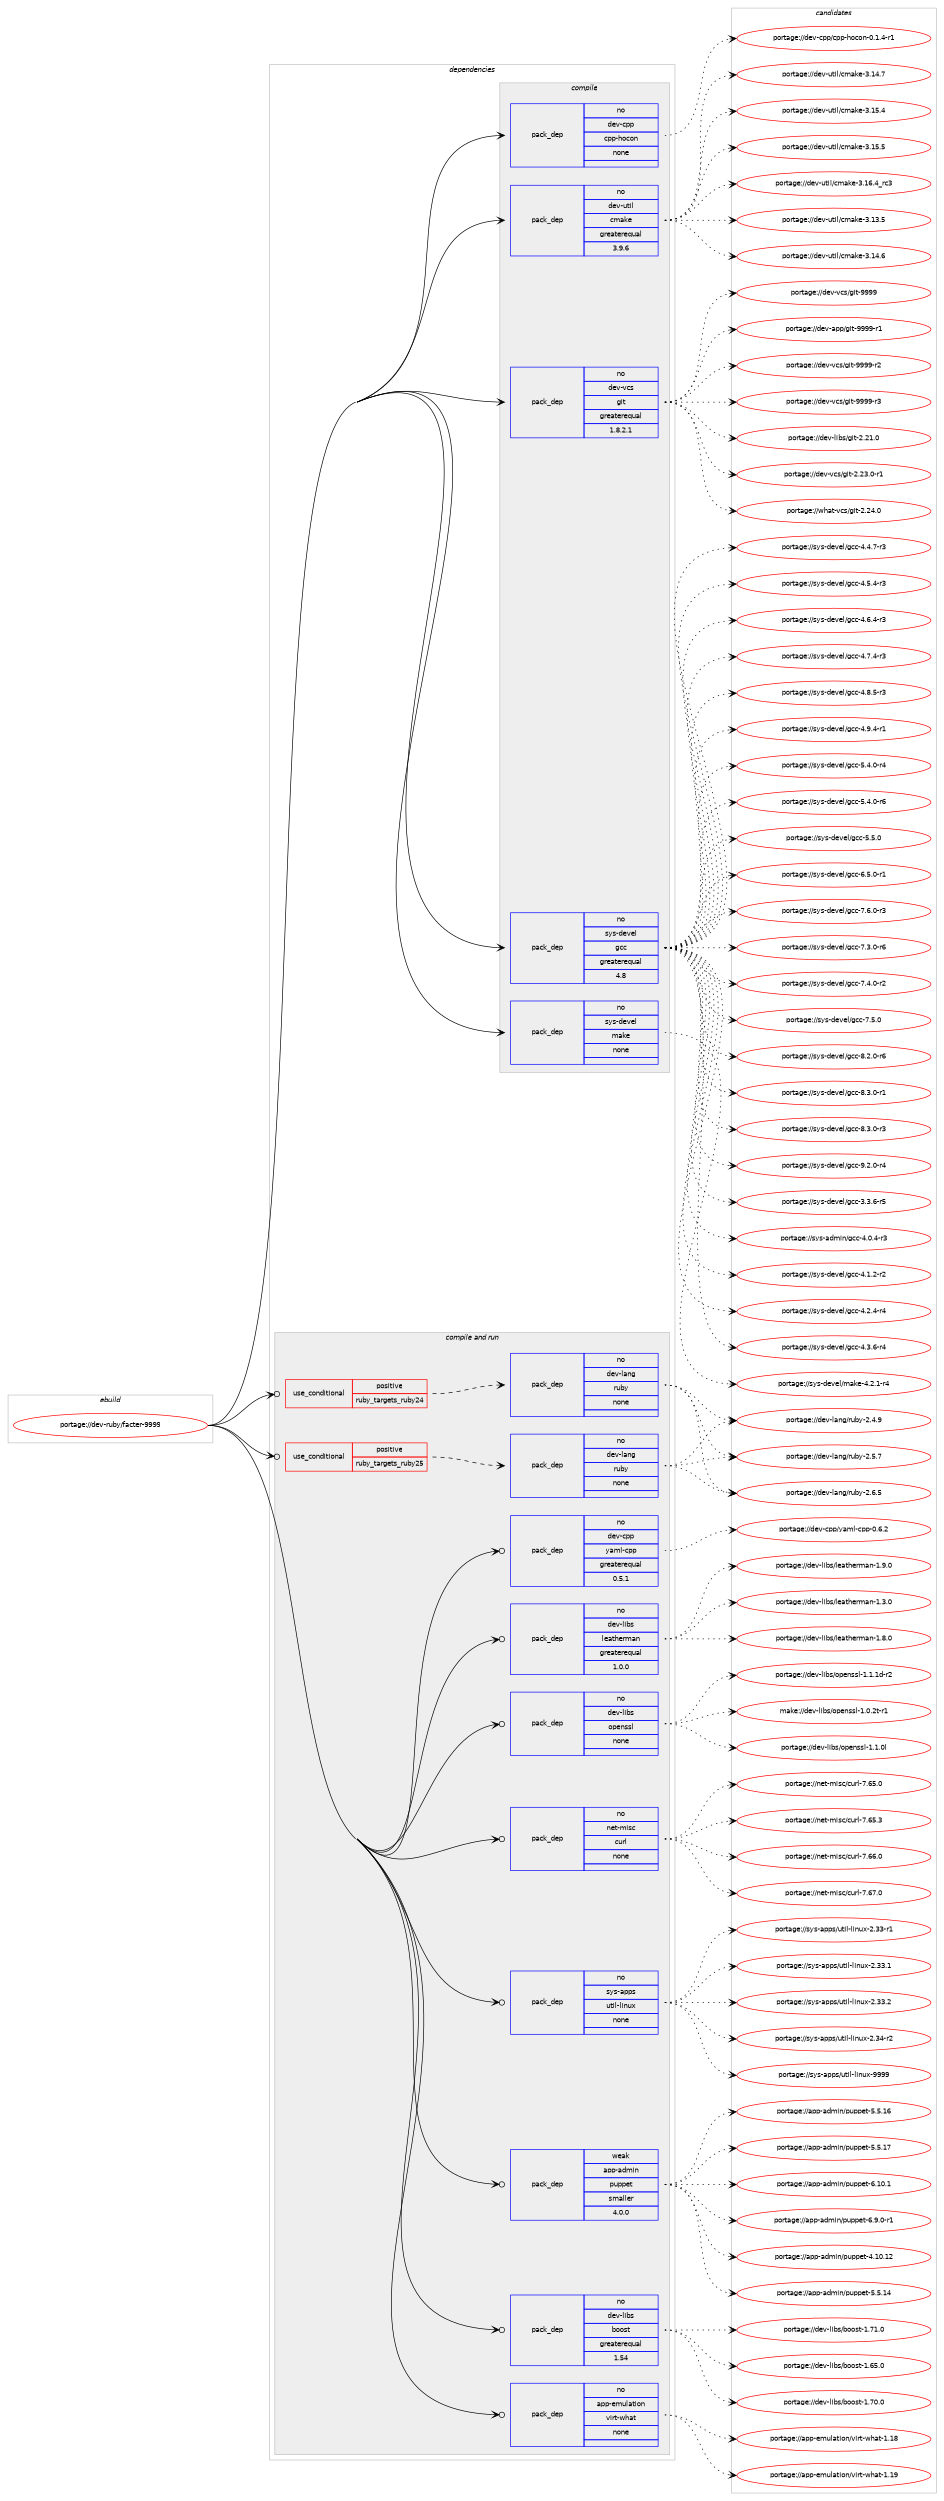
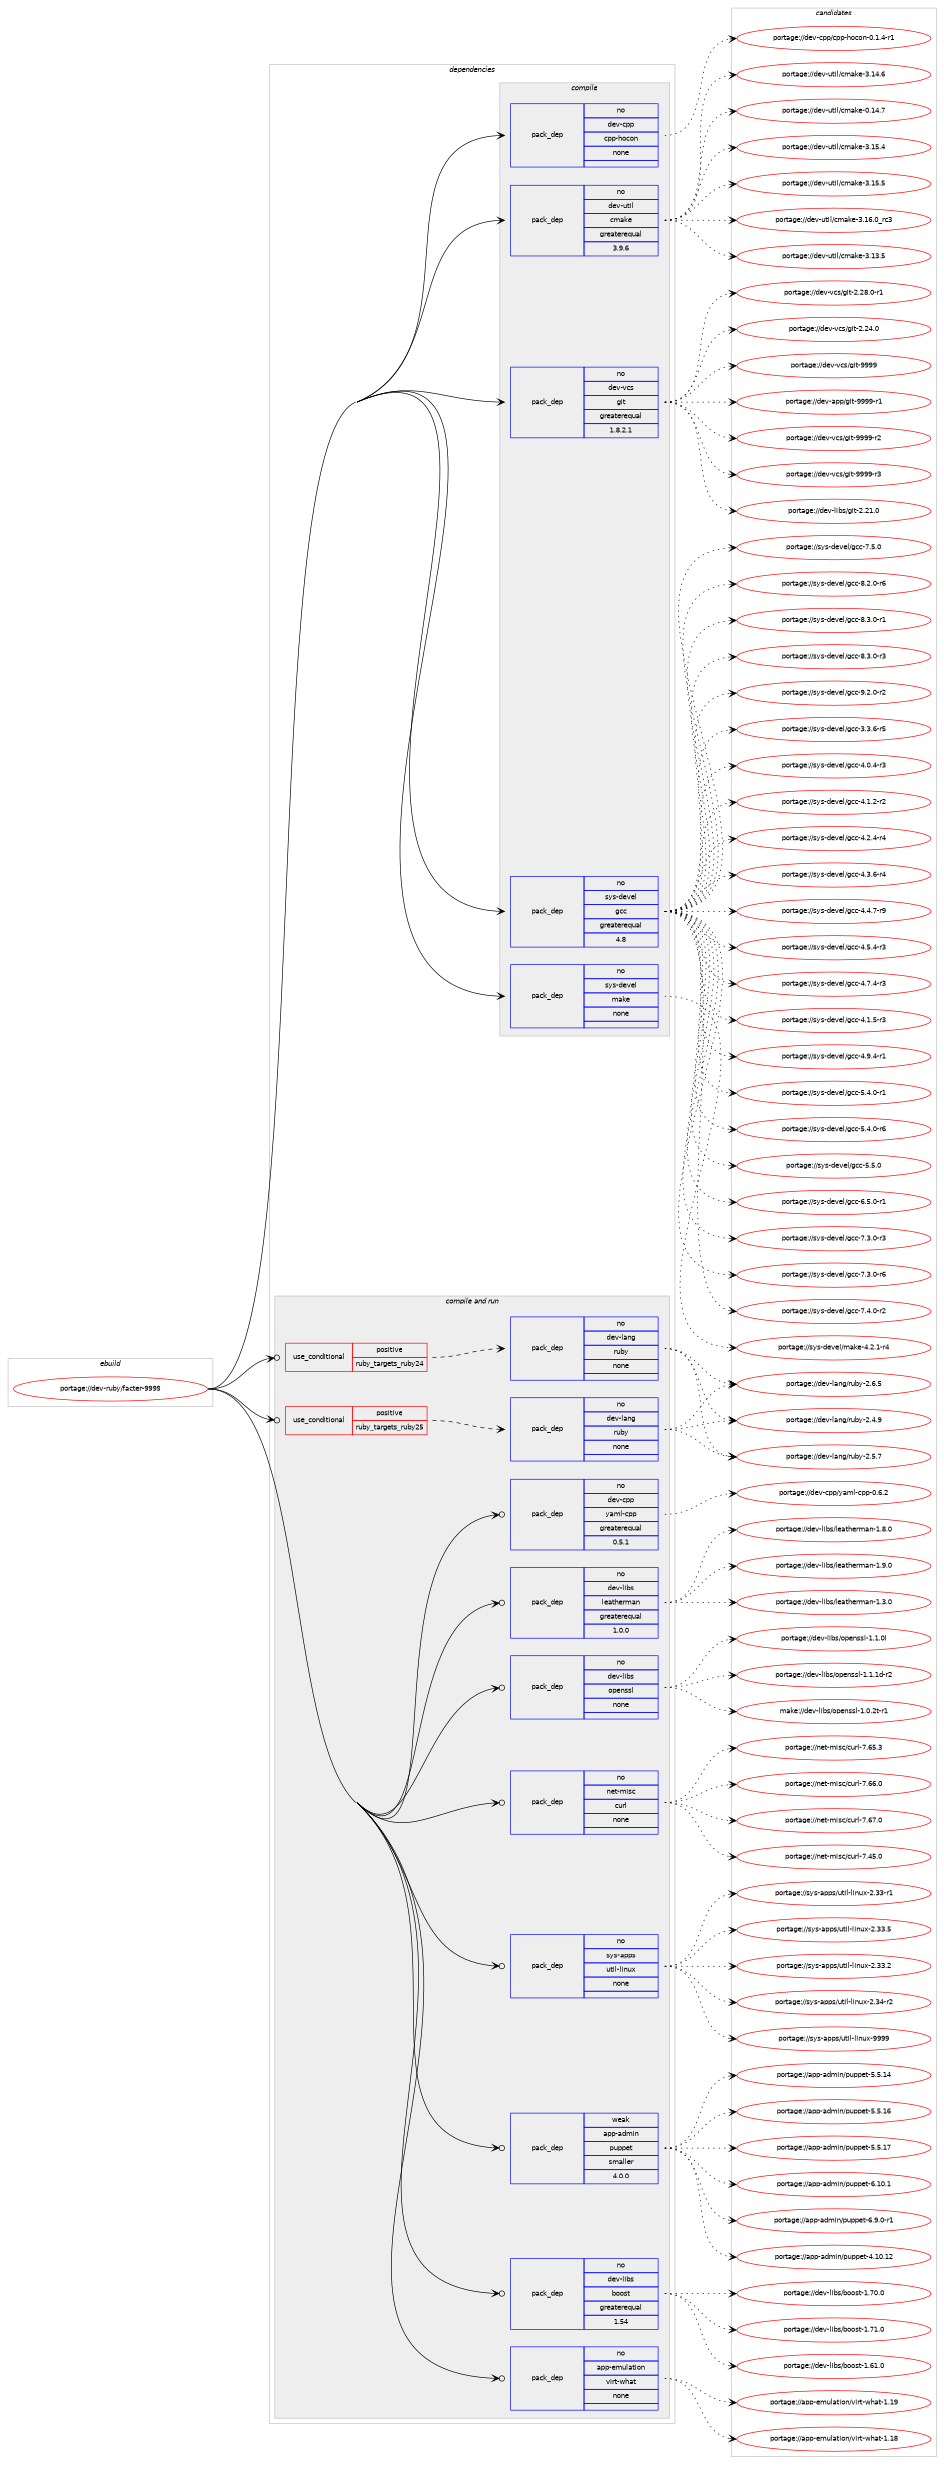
node "portage://dev-util/cmake-3.14.7": label "portage://dev-util/cmake-3.14.7" -> "portage://dev-util/cmake-0.14.7"
node "portage://dev-util/cmake-3.16.4_rc3": label "portage://dev-util/cmake-3.16.4_rc3" -> "portage://dev-util/cmake-3.16.0_rc3"
node "portage://dev-vcs/git-2.23.0-r1": label "portage://dev-vcs/git-2.23.0-r1" -> "portage://dev-vcs/git-2.28.0-r1"
node "portage://what-vcs/git-2.24.0": label "portage://what-vcs/git-2.24.0" -> "portage://dev-vcs/git-2.24.0"
node "portage://sys-devel/gcc-4.4.7-r3": label "portage://sys-devel/gcc-4.4.7-r3" -> "portage://sys-devel/gcc-4.4.7-r9"
node "portage://sys-devel/gcc-4.6.4-r3": removed
node "portage://sys-devel/gcc-4.8.5-r3": label "portage://sys-devel/gcc-4.8.5-r3" -> "portage://sys-devel/gcc-4.1.5-r3"
node "portage://sys-devel/gcc-5.4.0-r4": label "portage://sys-devel/gcc-5.4.0-r4" -> "portage://sys-devel/gcc-5.4.0-r1"
node "portage://sys-devel/gcc-7.6.0-r3": label "portage://sys-devel/gcc-7.6.0-r3" -> "portage://sys-devel/gcc-7.3.0-r3"
node "portage://sys-devel/gcc-9.2.0-r4": label "portage://sys-devel/gcc-9.2.0-r4" -> "portage://sys-devel/gcc-9.2.0-r2"
node "portage://sys-admin/gcc-4.0.4-r3": label "portage://sys-admin/gcc-4.0.4-r3" -> "portage://sys-devel/gcc-4.0.4-r3"
node "portage://net-misc/curl-7.65.0": label "portage://net-misc/curl-7.65.0" -> "portage://net-misc/curl-7.45.0"
node "portage://sys-apps/util-linux-2.33.1": label "portage://sys-apps/util-linux-2.33.1" -> "portage://sys-apps/util-linux-2.33.5"
node "portage://dev-libs/boost-1.65.0": label "portage://dev-libs/boost-1.65.0" -> "portage://dev-libs/boost-1.61.0"
